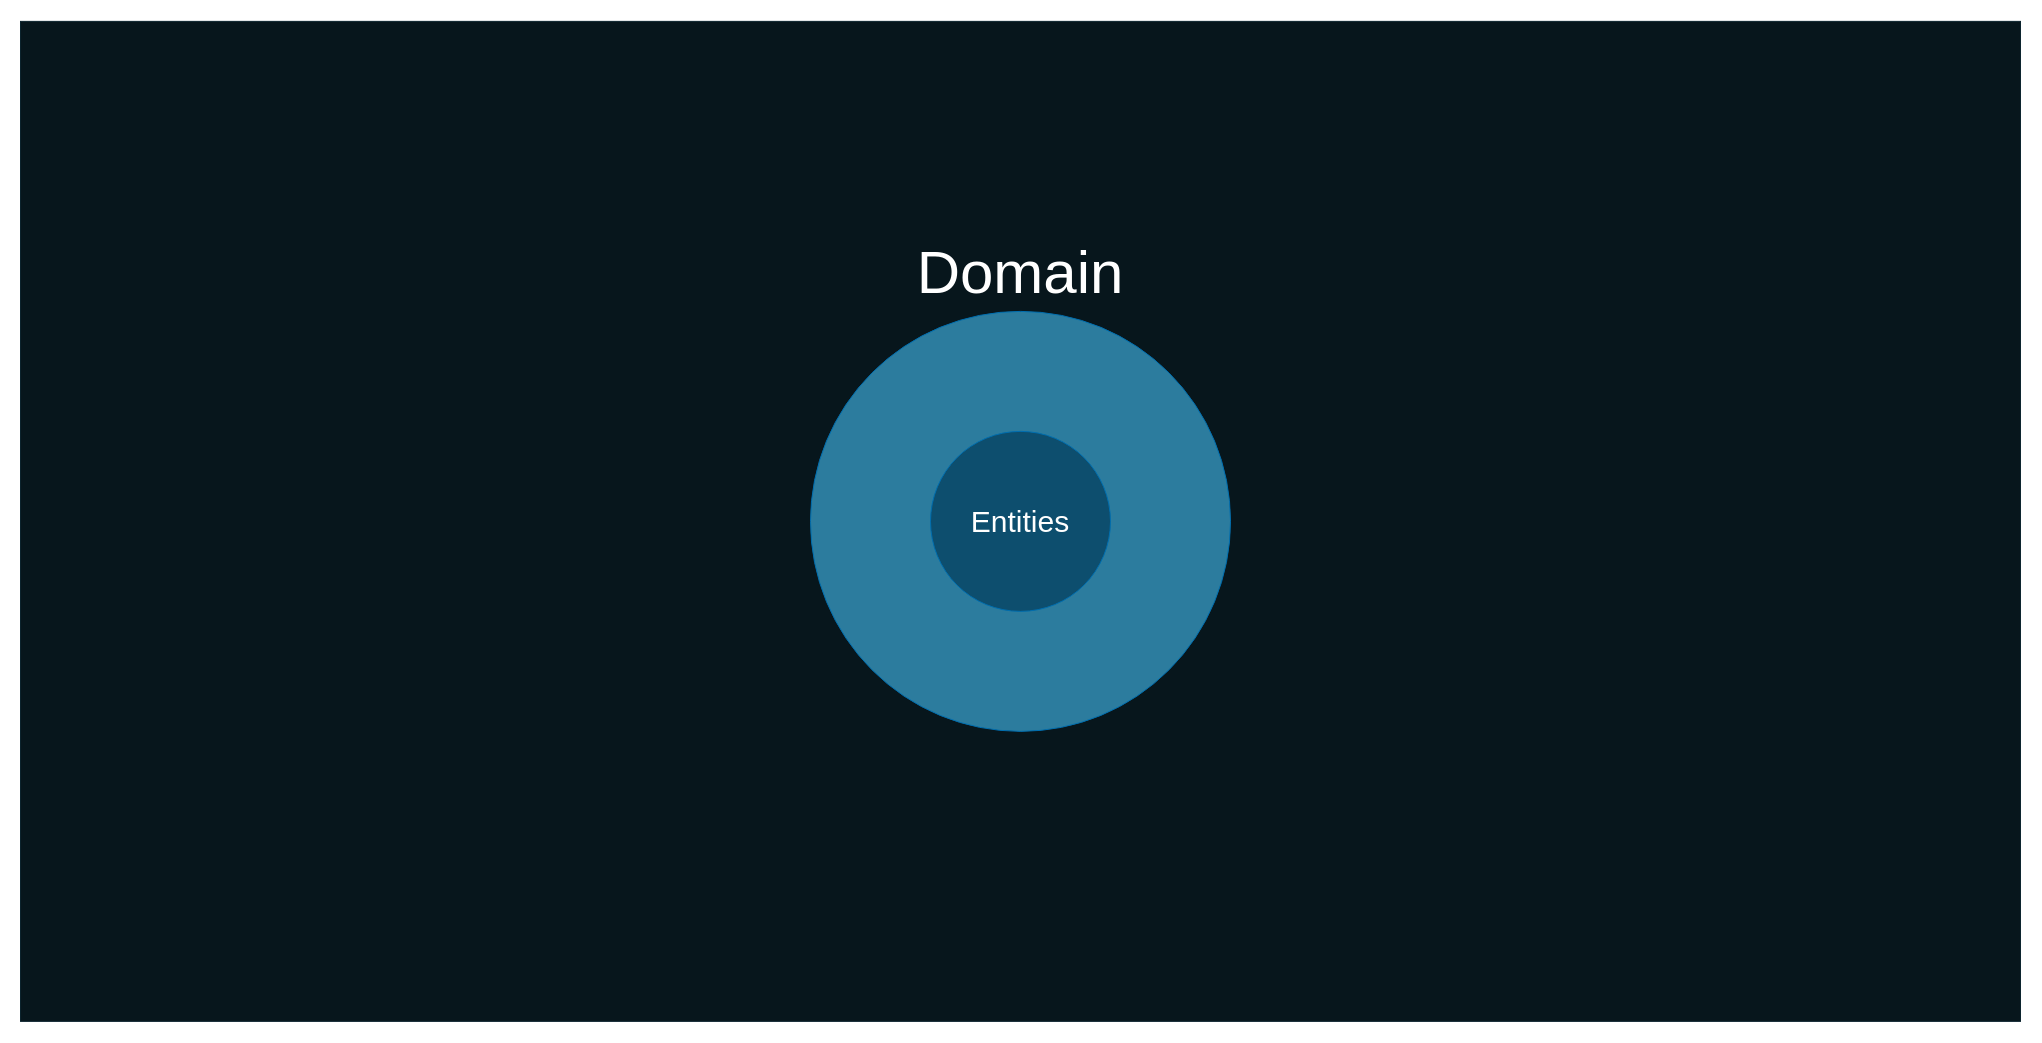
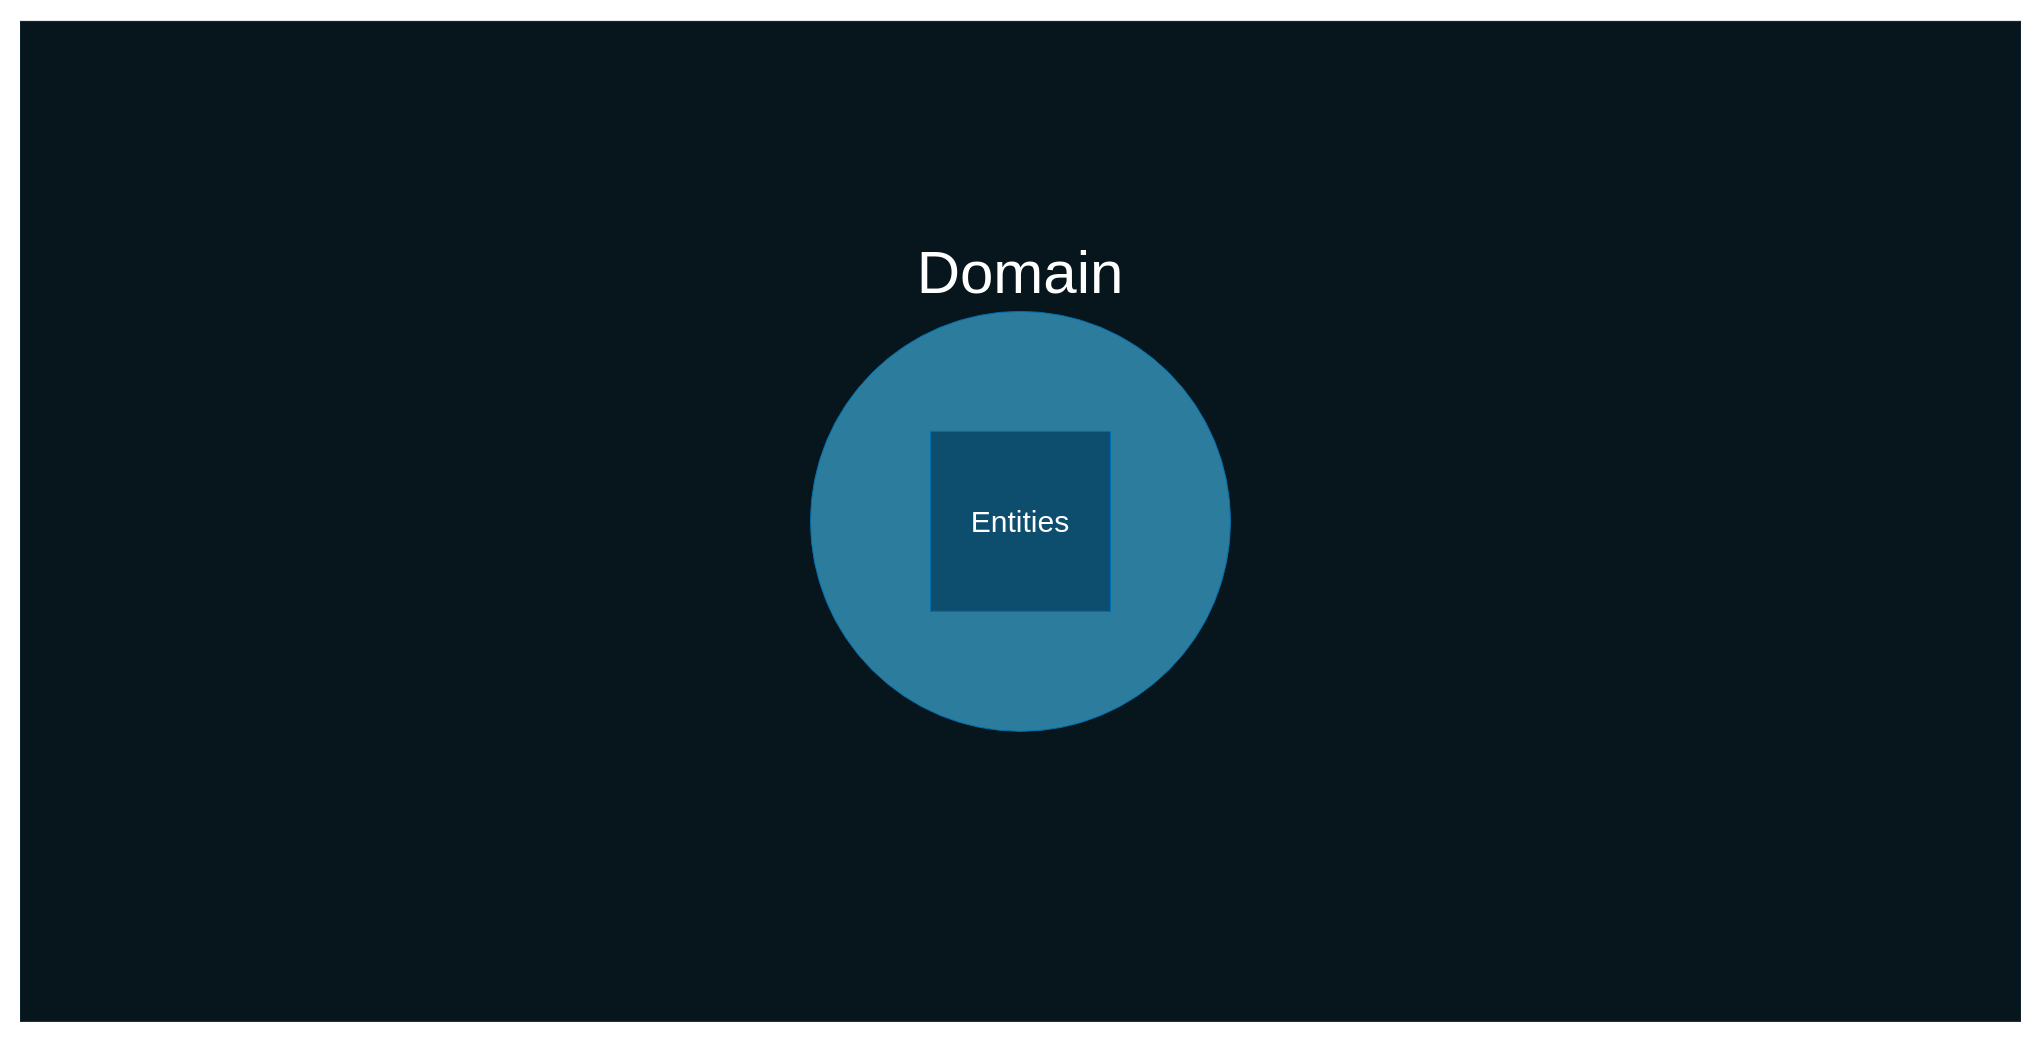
node "Entities": shape ellipse -> rectangle
